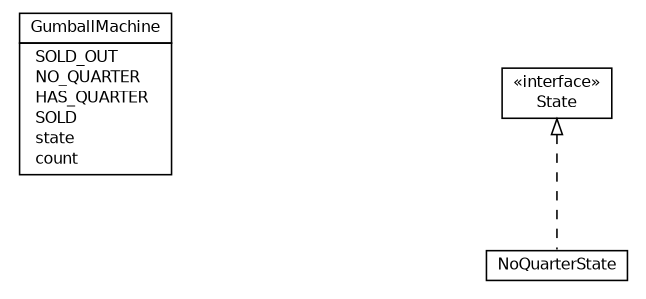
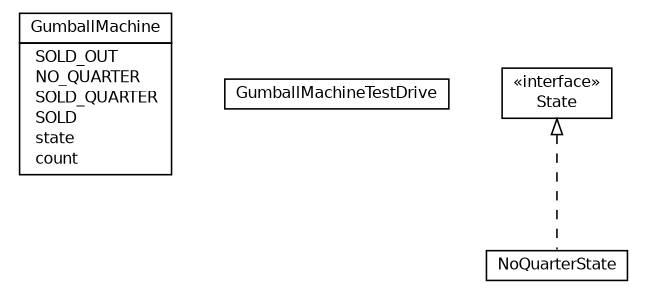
node "GumballMachineTestDrive": added
node "GumballMachine": text "HAS_QUARTER" -> "SOLD_QUARTER"
